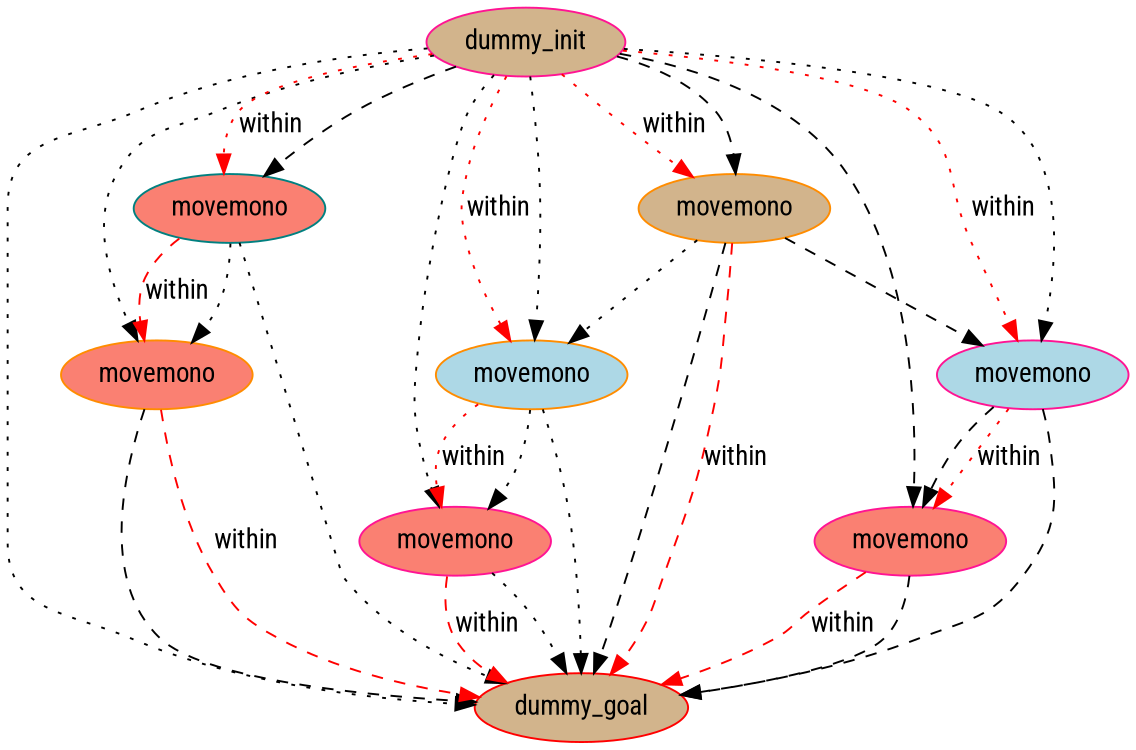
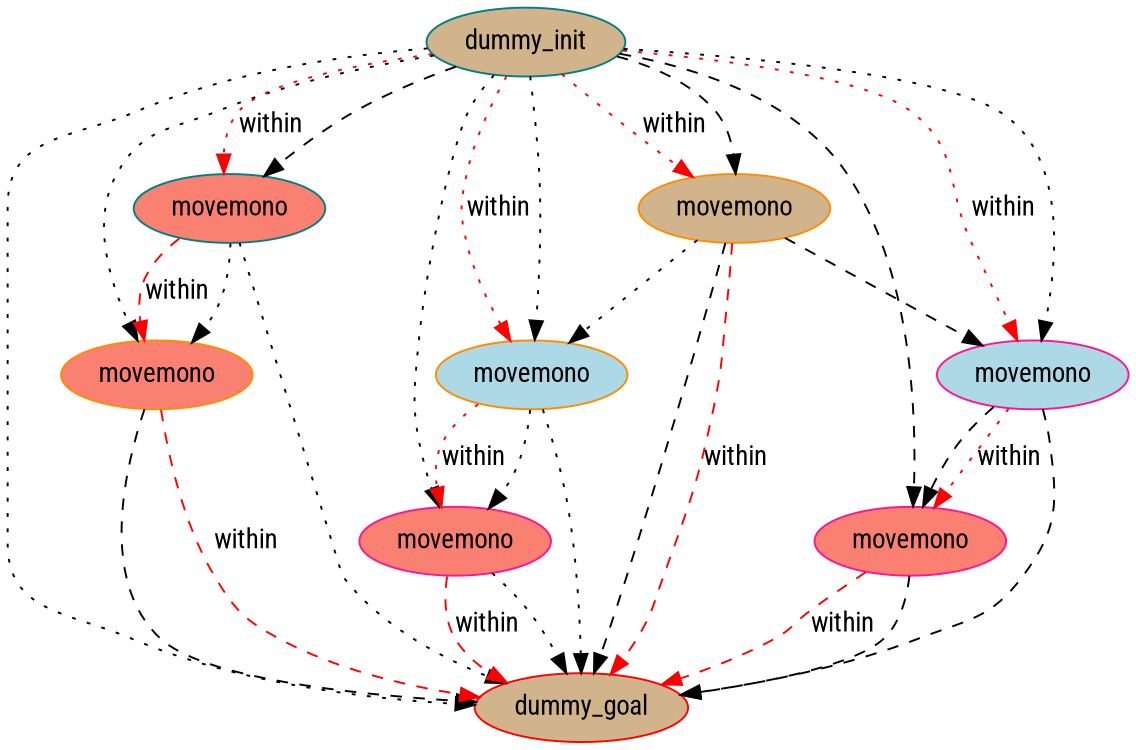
node "dummy_init": color deeppink -> teal
